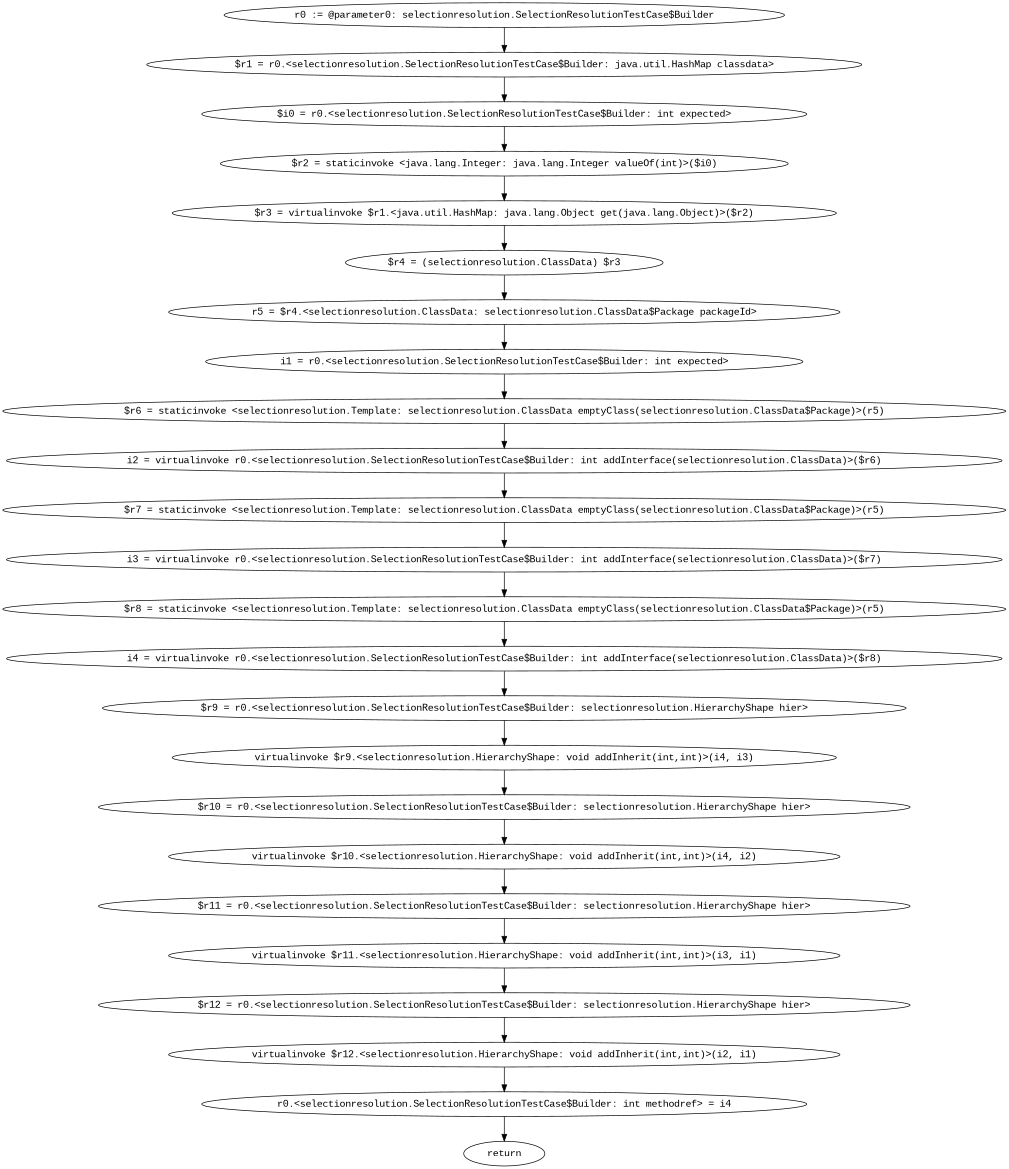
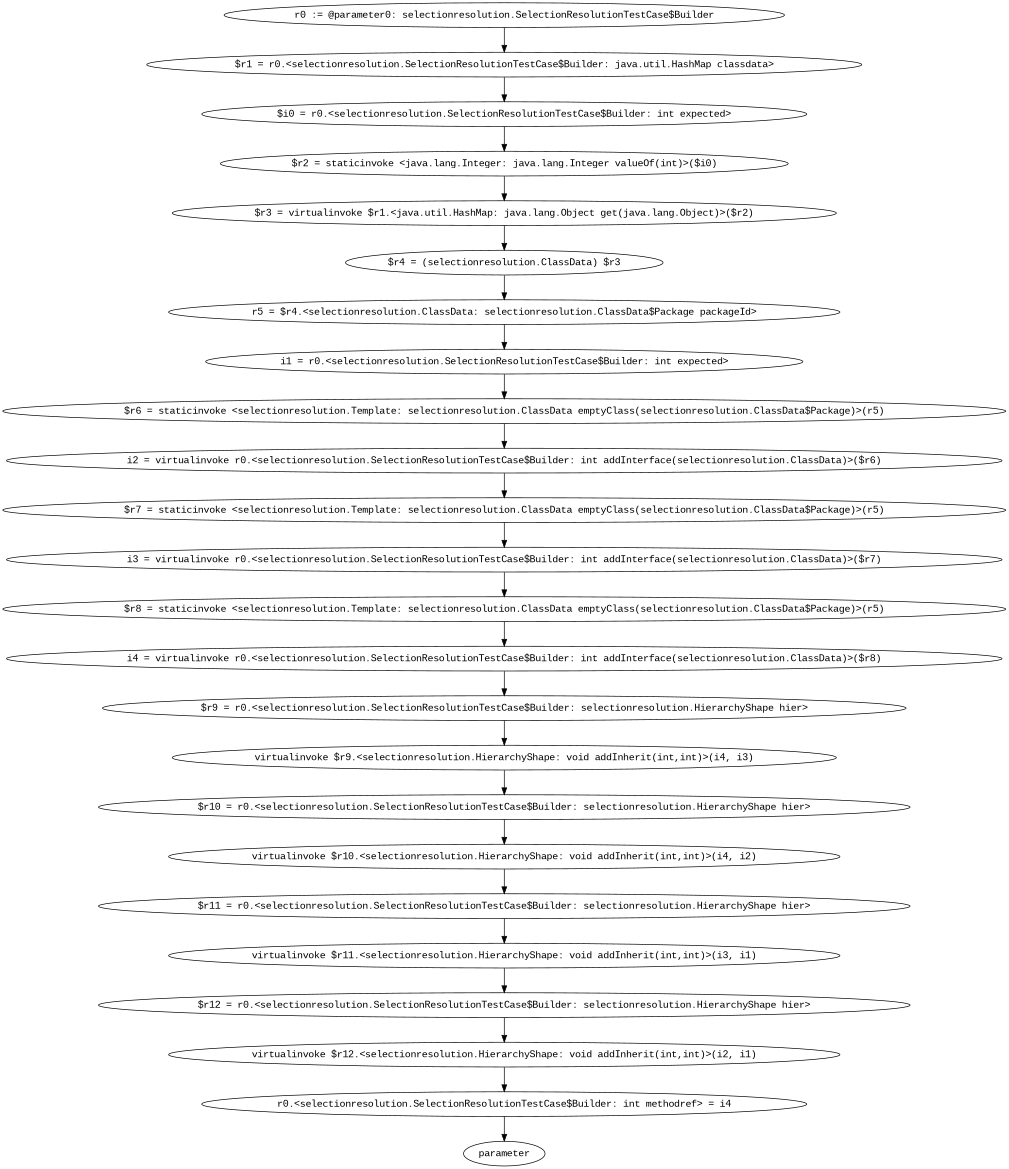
node "return": label "return" -> "parameter"
